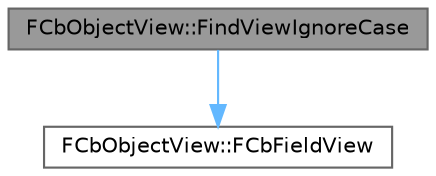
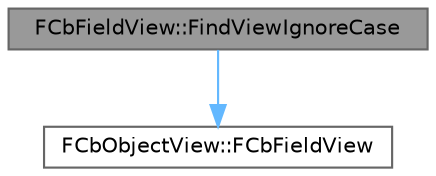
node "FCbObjectView::FindViewIgnoreCase": label "FCbObjectView::FindViewIgnoreCase" -> "FCbFieldView::FindViewIgnoreCase"
